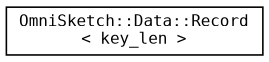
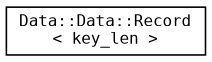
node "OmniSketch::Data::Record < key_len >": label "OmniSketch::Data::Record < key_len >" -> "Data::Data::Record < key_len >"
